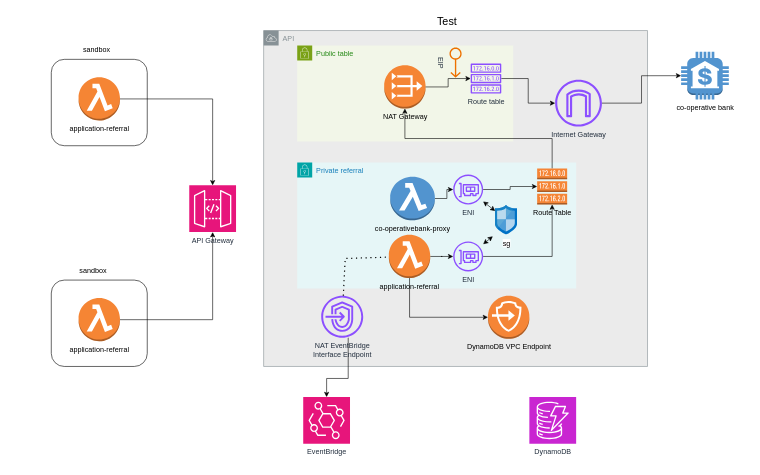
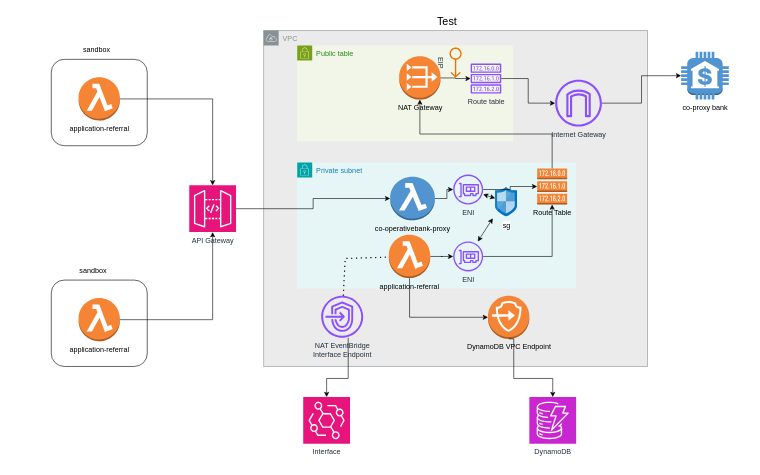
node "API": label "API" -> "VPC"
node "NAT Gateway": moved (405, 87) -> (420, 78)
node "co-operative bank": label "co-operative bank" -> "co-proxy bank"
node "Private referral": label "Private referral" -> "Private subnet"
edge "API Gateway" -> "co-operativebank-proxy": added
node "sg": moved (506, 220) -> (506, 202)
edge "DynamoDB VPC Endpoint" -> "DynamoDB": added
node "EventBridge": label "EventBridge" -> "Interface"
